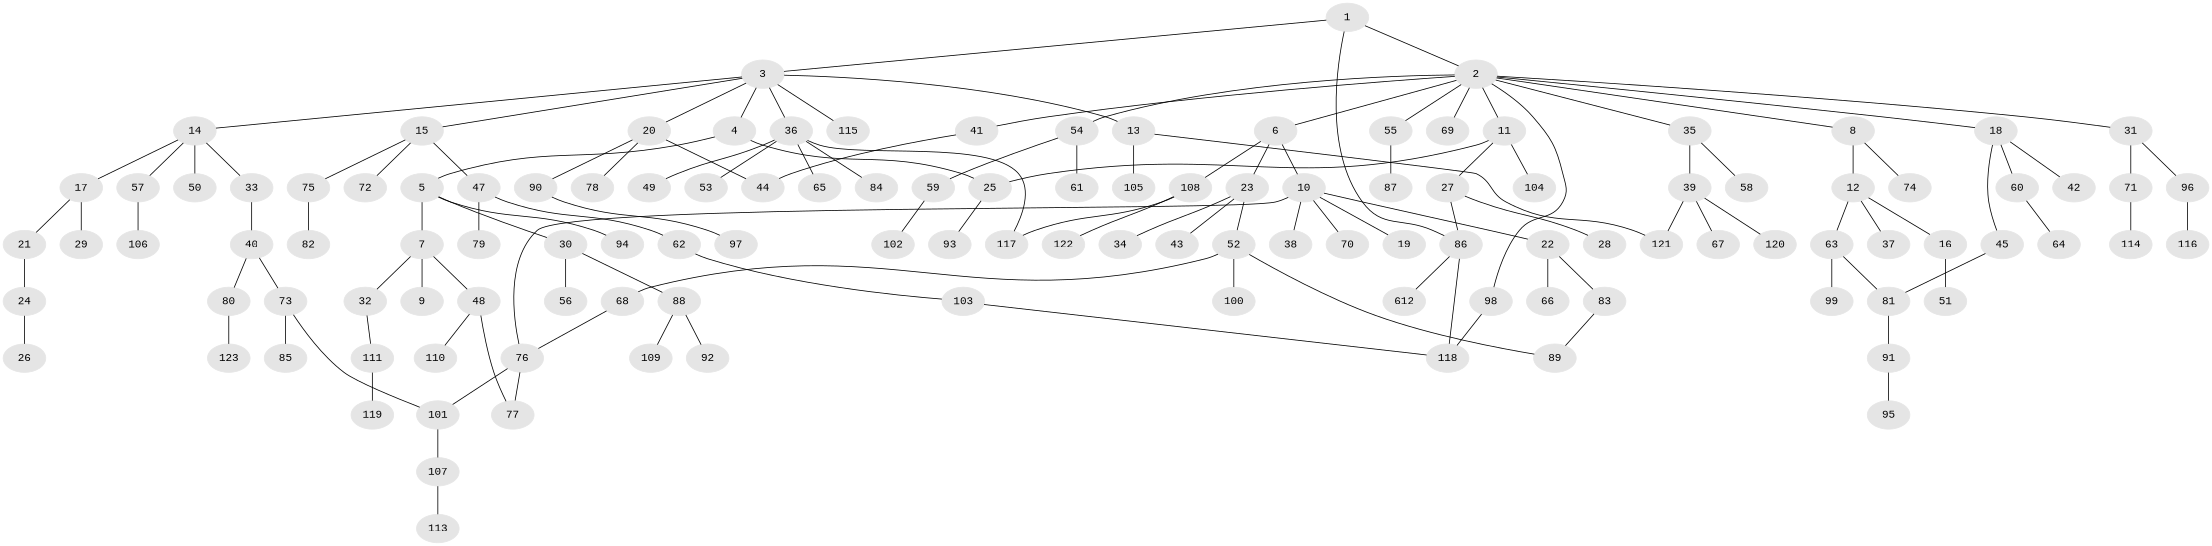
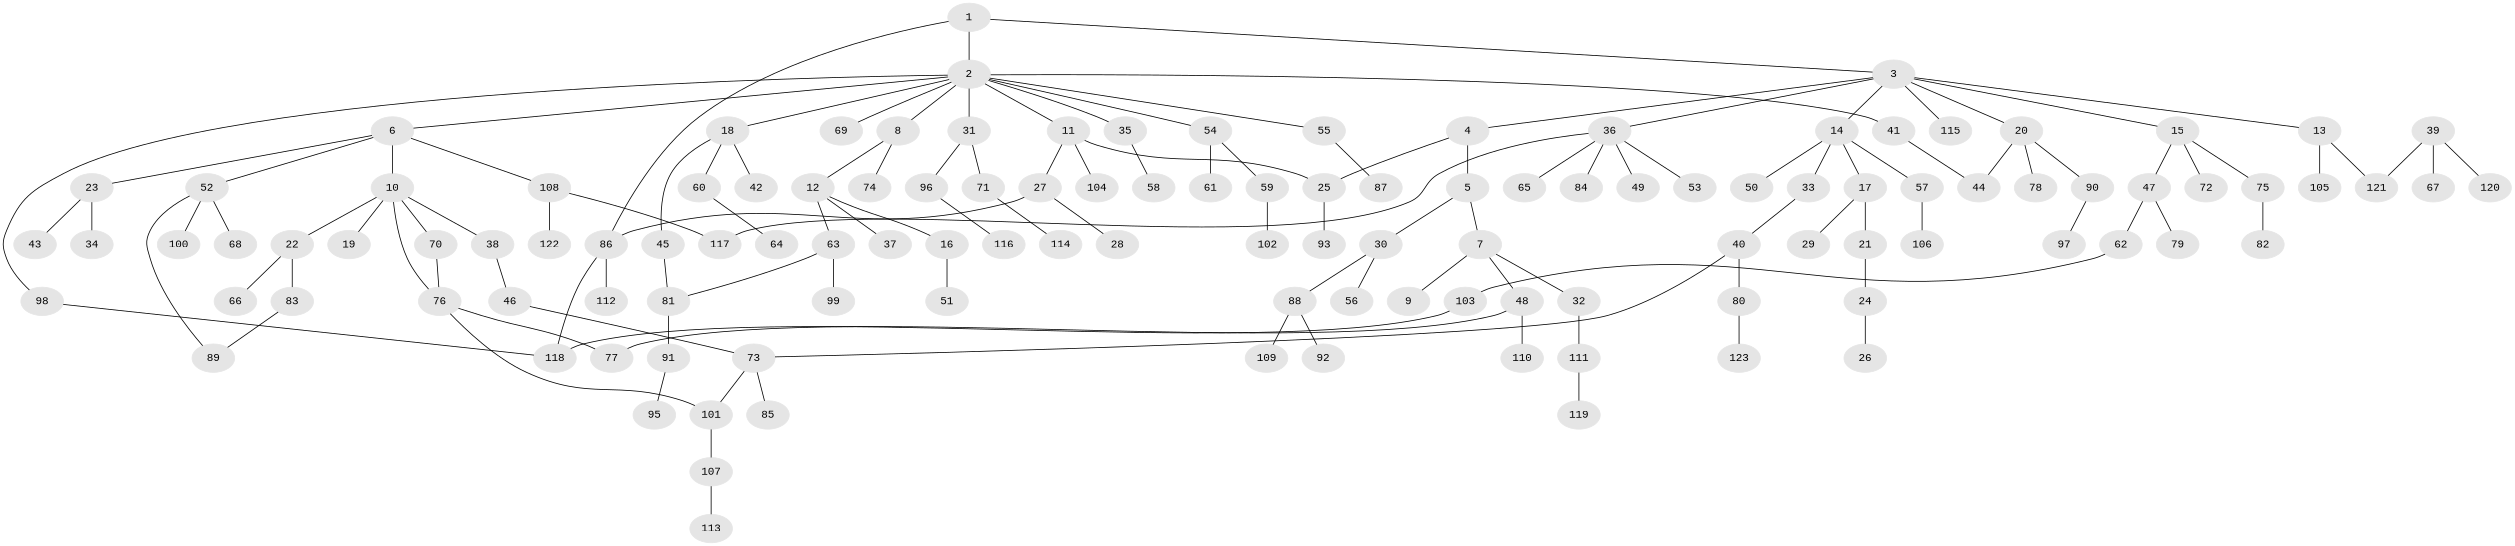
edge "35" -- "39": removed
edge "23" -- "52": now "6" -- "52"
node "94": removed
node "46": added
node "612": label "612" -> "112"
edge "68" -- "76": now "70" -- "76"
